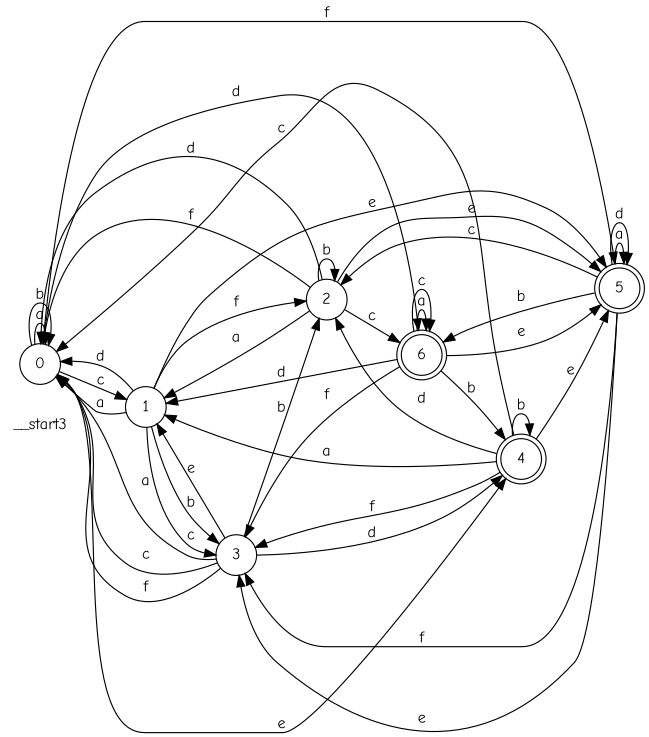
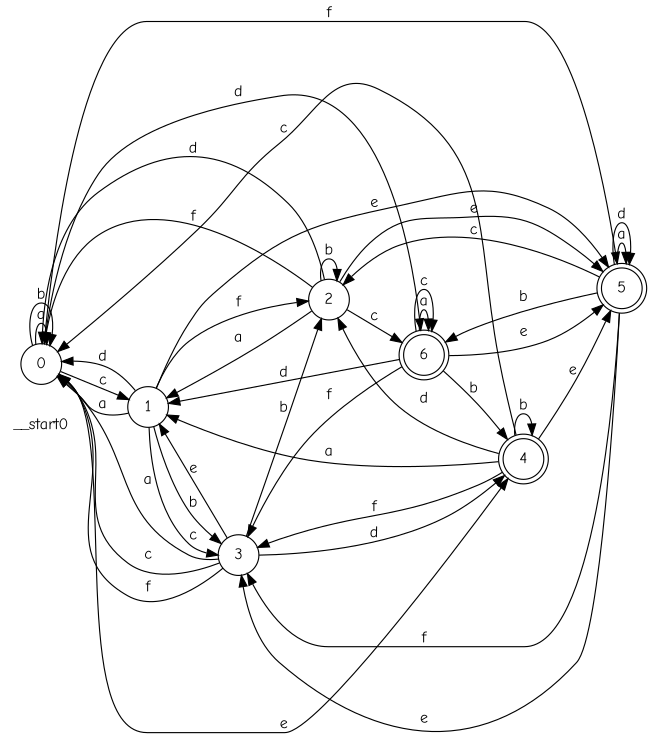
node "__start3": label "__start3" -> "__start0"
